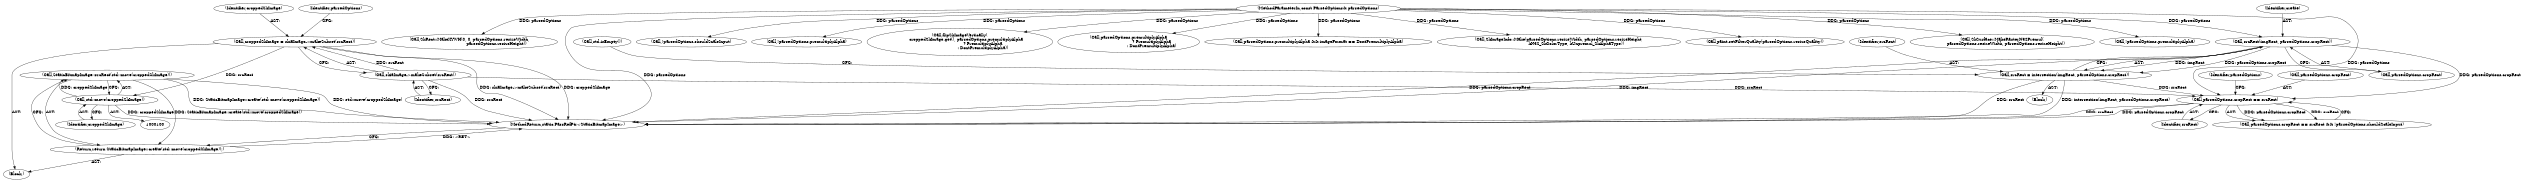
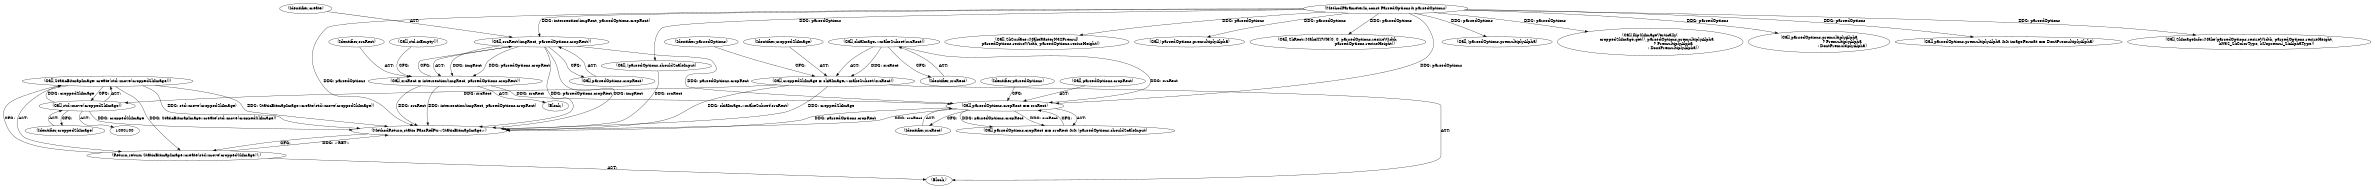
edge "(MethodParameterIn,const ParsedOptions& parsedOptions)" -> "(Call,srcRect(imgRect, parsedOptions.cropRect))": label "DDG: parsedOptions" -> "DDG: intersection(imgRect, parsedOptions.cropRect)"
node "(Call,paint.setFilterQuality(parsedOptions.resizeQuality))": removed
edge "(Call,croppedSkImage = skiaImage->makeSubset(srcRect))" -> "(Call,skiaImage->makeSubset(srcRect))": removed, label "CFG:"
node "(Call,StaticBitmapImage::srcRect(std::move(croppedSkImage)))": label "(Call,StaticBitmapImage::srcRect(std::move(croppedSkImage)))" -> "(Call,StaticBitmapImage::create(std::move(croppedSkImage)))"
edge "(Call,skiaImage->makeSubset(srcRect))" -> "(MethodReturn,static PassRefPtr<StaticBitmapImage>)": now "(Call,!parsedOptions.shouldScaleInput)" -> "(MethodReturn,static PassRefPtr<StaticBitmapImage>)"
